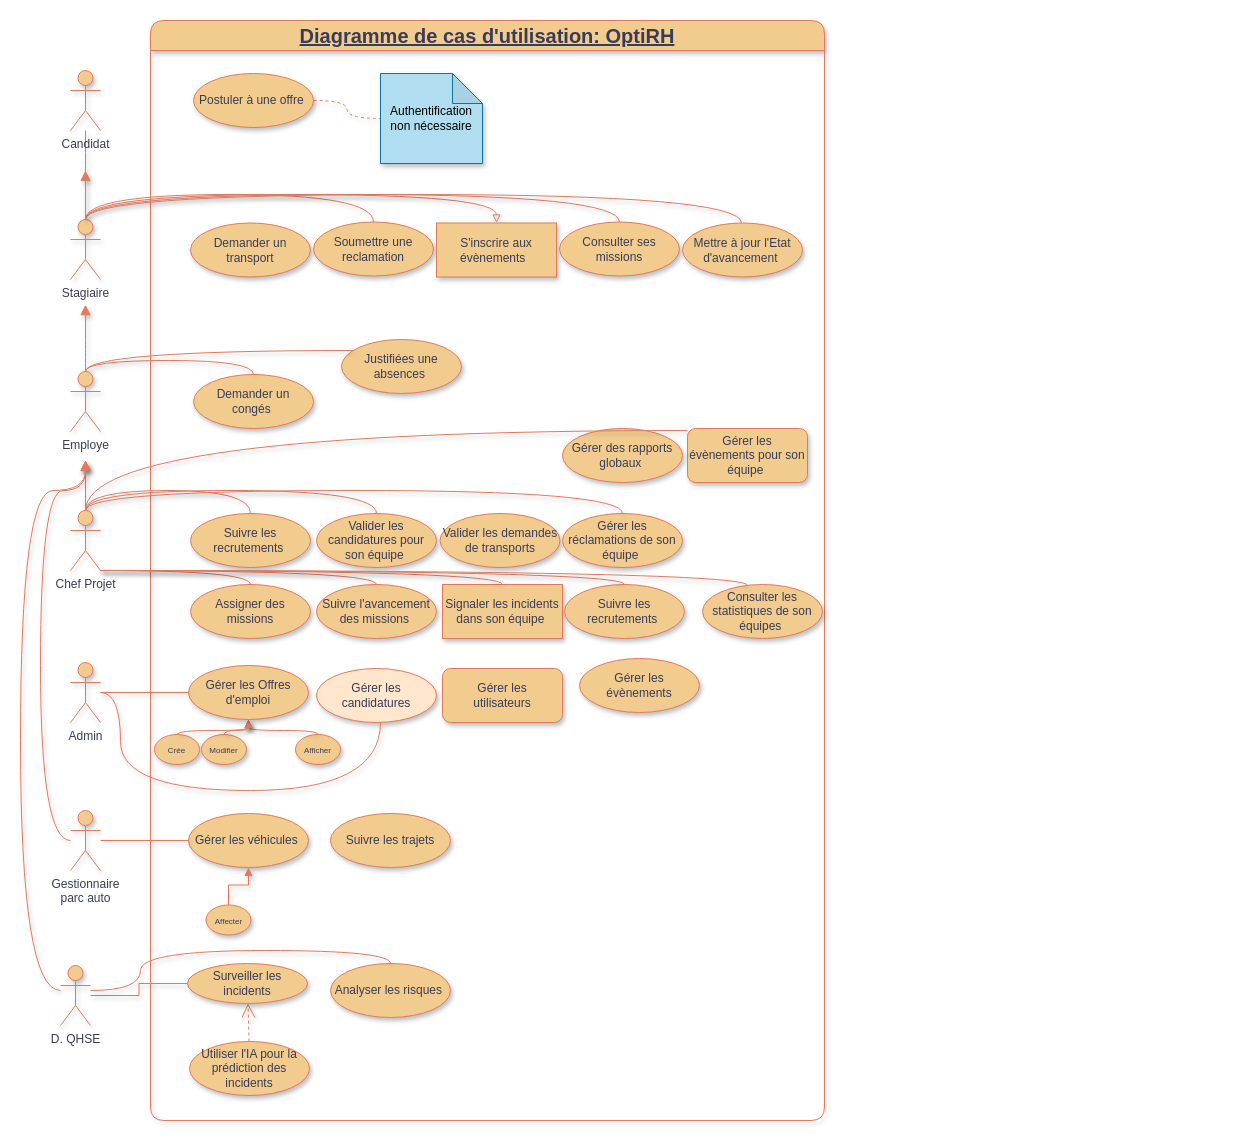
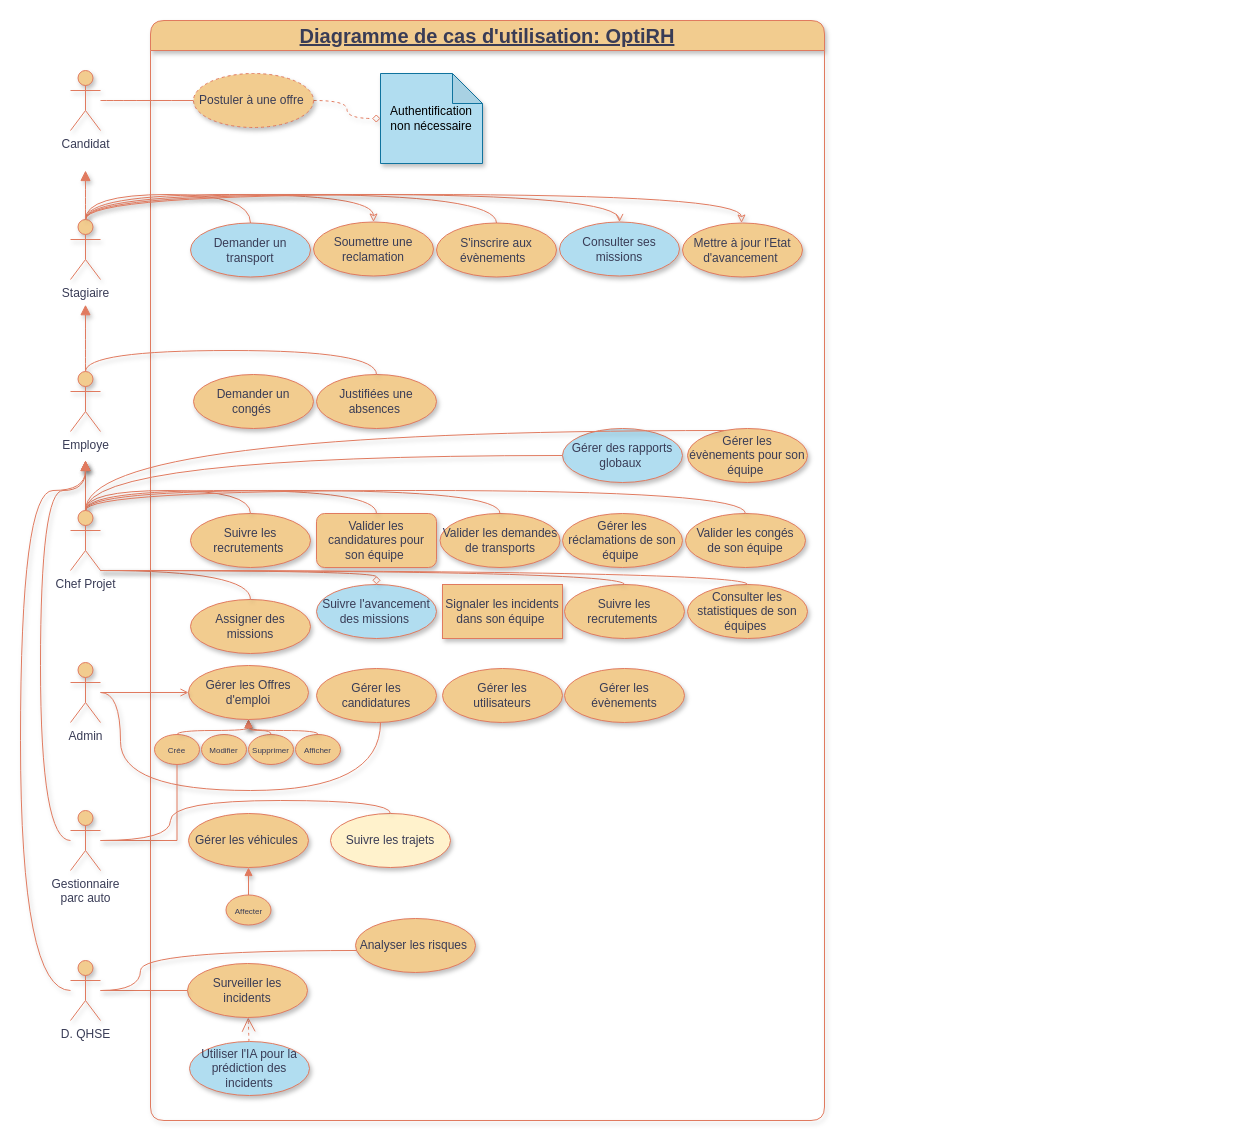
node "Postuler à une offre": style solid -> dashed
edge "Postuler à une offre" -- "Authentification non nécessaire": arrowhead none -> diamond
edge "Candidat" -- "Stagiaire": now "Candidat" -- "Postuler à une offre"
edge "Stagiaire" -- "Demander un transport": added
edge "Stagiaire" -> "S'inscrire aux évènements": arrowhead block -> none
edge "Soumettre une reclamation" -- "Stagiaire": arrowhead none -> classic
edge "Stagiaire" -- "Mettre à jour l'Etat d'avancement": arrowhead none -> classic
edge "Consulter ses missions" -- "Stagiaire": arrowhead none -> open
node "Consulter ses missions": fillcolor #f2cc8f -> #b1ddf0
node "Demander un transport": fillcolor #f2cc8f -> #b1ddf0
node "S'inscrire aux évènements": shape rectangle -> ellipse
edge "Employe" -- "Demander un congés": removed
node "Justifiées une absences": moved (402, 367) -> (377, 402)
node "Gérer des rapports globaux": fillcolor #f2cc8f -> #b1ddf0
node "Gérer les évènements pour son équipe": shape rounded rectangle -> ellipse
edge "Gérer des rapports globaux" -- "Chef Projet": added
edge "Chef Projet" -- "Valider les congés de son équipe": added
edge "Chef Projet" -- "Valider les demandes de transports": added
edge "Chef Projet" -- "Gérer les réclamations de son équipe": removed
node "Valider les candidatures pour son équipe": shape ellipse -> rounded rectangle
node "Valider les congés de son équipe": added
edge "Chef Projet" -- "Suivre l'avancement des missions": arrowhead none -> diamond
edge "Chef Projet" -- "Signaler les incidents dans son équipe": removed
node "Assigner des missions": moved (251, 612) -> (251, 627)
node "Suivre l'avancement des missions": fillcolor #f2cc8f -> #b1ddf0
node "Consulter les statistiques de son équipes": moved (763, 612) -> (748, 612)
node "Gérer les évènements": moved (640, 686) -> (625, 696)
edge "Admin" -- "Gérer les Offres d'emploi": arrowhead none -> open
node "Gérer les candidatures": fillcolor #ffe6cc -> #f2cc8f
node "Gérer les utilisateurs": shape rounded rectangle -> ellipse
edge "Modifier" -> "Gérer les Offres d'emploi": removed
edge "Supprimer" -> "Gérer les Offres d'emploi": added
node "Supprimer": added
edge "Gestionnaire parc auto" -- "Suivre les trajets": added
edge "Gestionnaire parc auto" -- "Gérer les véhicules": now "Gestionnaire parc auto" -- "Crée"
node "Suivre les trajets": fillcolor #f2cc8f -> #fff2cc
node "Affecter": moved (229, 920) -> (249, 910)
node "Surveiller les incidents": size 120x40 -> 120x54
node "Analyser les risques": moved (391, 991) -> (416, 946)
node "D. QHSE": moved (76, 996) -> (86, 991)
node "Utiliser l'IA pour la prédiction des incidents": fillcolor #f2cc8f -> #b1ddf0
